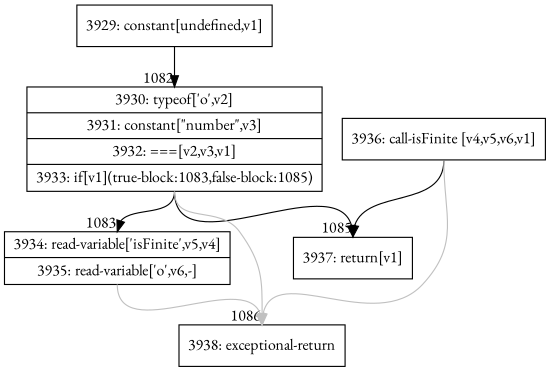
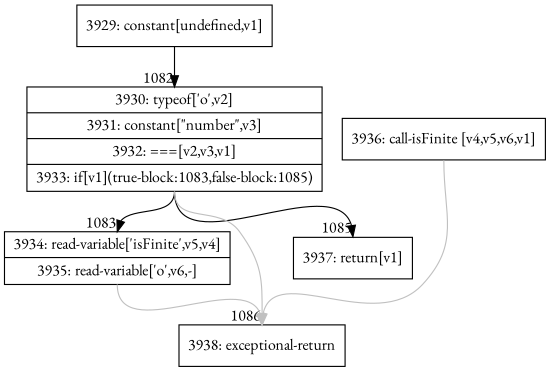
edge "3936: call-isFinite [v4,v5,v6,v1]" -> "3937: return[v1]": removed
